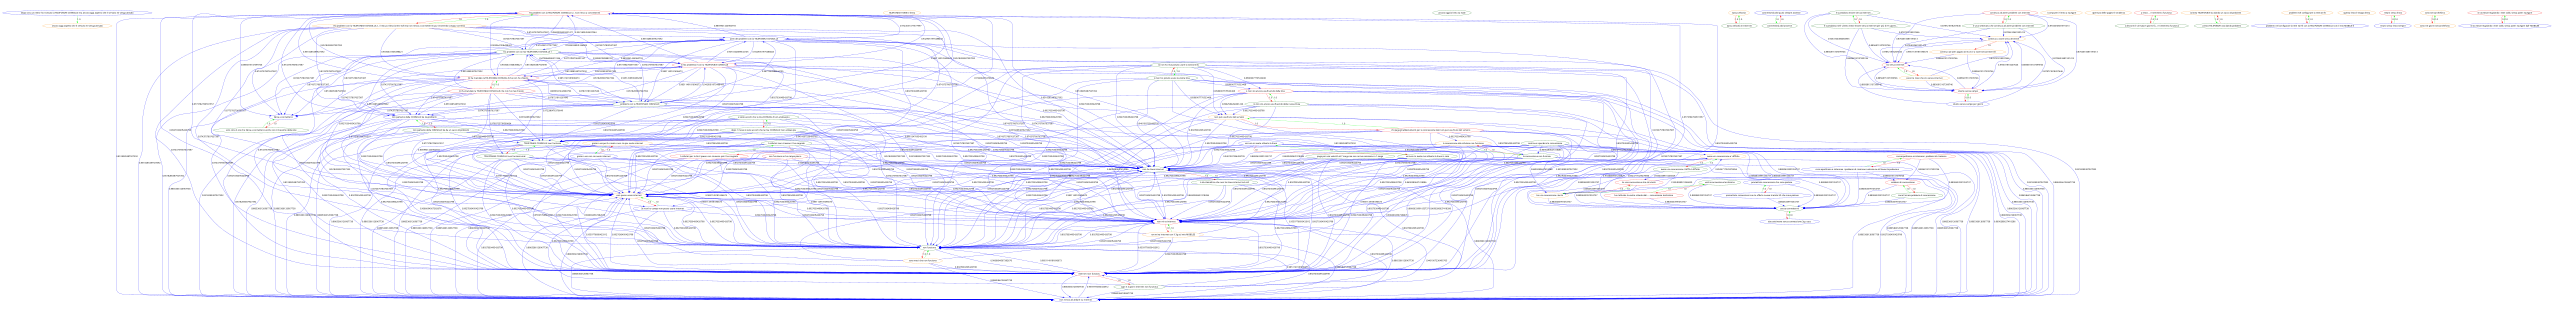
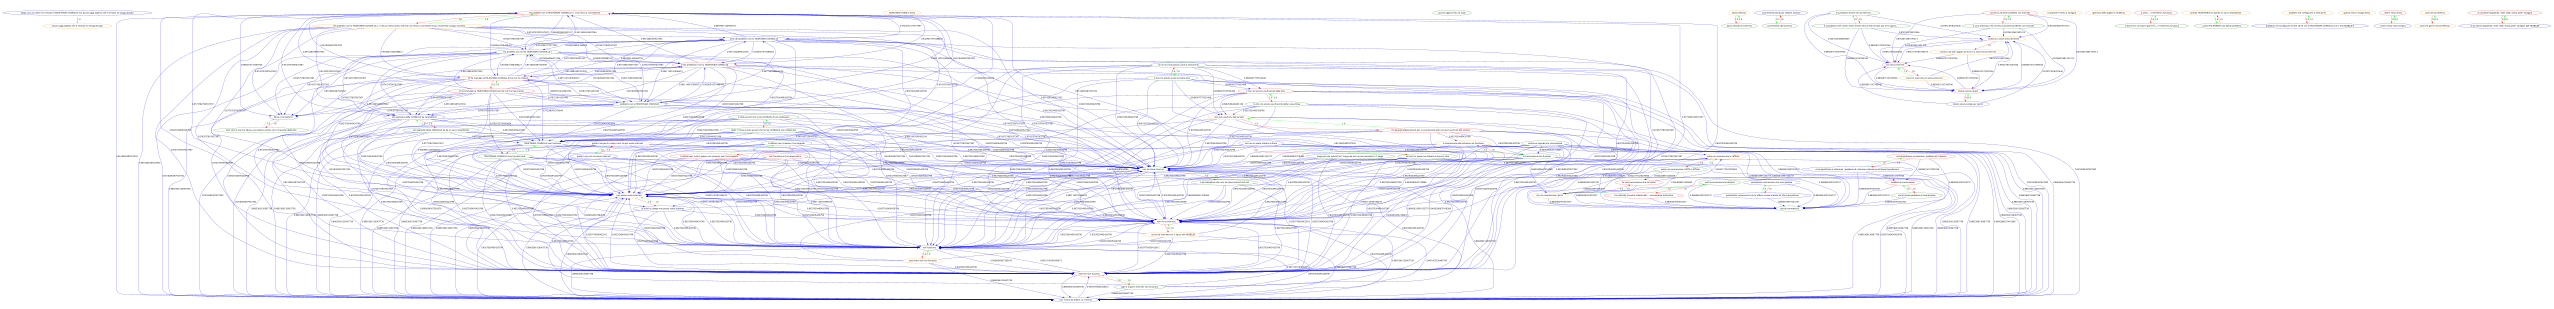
edge "non funziona se ho campo pieno" -> "non posso usare internet": added, label "0.8927030495420798"
node "due settimane senza connessione 3g a casa": removed
edge "ogni 3 4 giorni internet non funziona" -> "internet non funziona": color blue -> green
